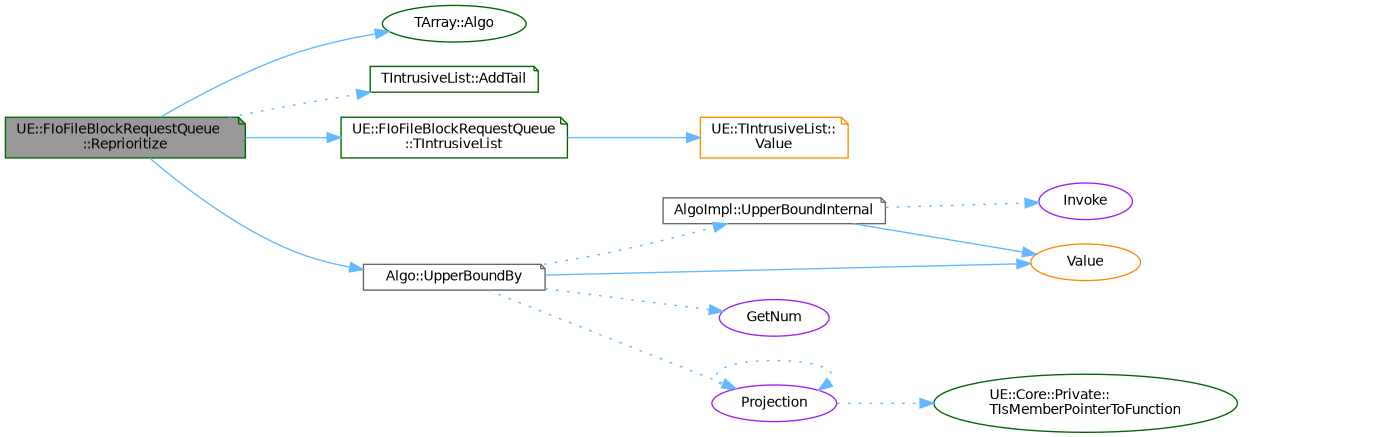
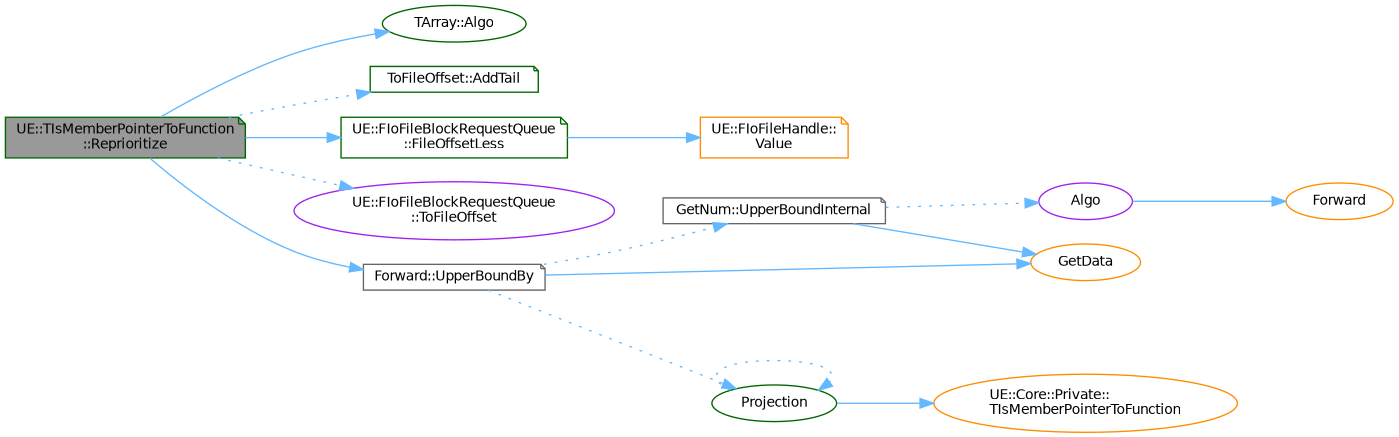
node "TIntrusiveList::AddTail": label "TIntrusiveList::AddTail" -> "ToFileOffset::AddTail"
node "UE::FIoFileBlockRequestQueue ::Reprioritize": label "UE::FIoFileBlockRequestQueue ::Reprioritize" -> "UE::TIsMemberPointerToFunction ::Reprioritize"
node "UE::FIoFileBlockRequestQueue ::TIntrusiveList": label "UE::FIoFileBlockRequestQueue ::TIntrusiveList" -> "UE::FIoFileBlockRequestQueue ::FileOffsetLess"
node "UE::TIntrusiveList:: Value": label "UE::TIntrusiveList:: Value" -> "UE::FIoFileHandle:: Value"
node "Invoke": label "Invoke" -> "Algo"
node "Forward": added
node "UE::FIoFileBlockRequestQueue ::ToFileOffset": added
node "AlgoImpl::UpperBoundInternal": label "AlgoImpl::UpperBoundInternal" -> "GetNum::UpperBoundInternal"
node "Value": label "Value" -> "GetData"
node "Algo::UpperBoundBy": label "Algo::UpperBoundBy" -> "Forward::UpperBoundBy"
node "GetNum": removed
node "Projection": color purple -> darkgreen
edge "Projection" -> "UE::Core::Private:: TIsMemberPointerToFunction": style dotted -> solid
node "UE::Core::Private:: TIsMemberPointerToFunction": color darkgreen -> darkorange
